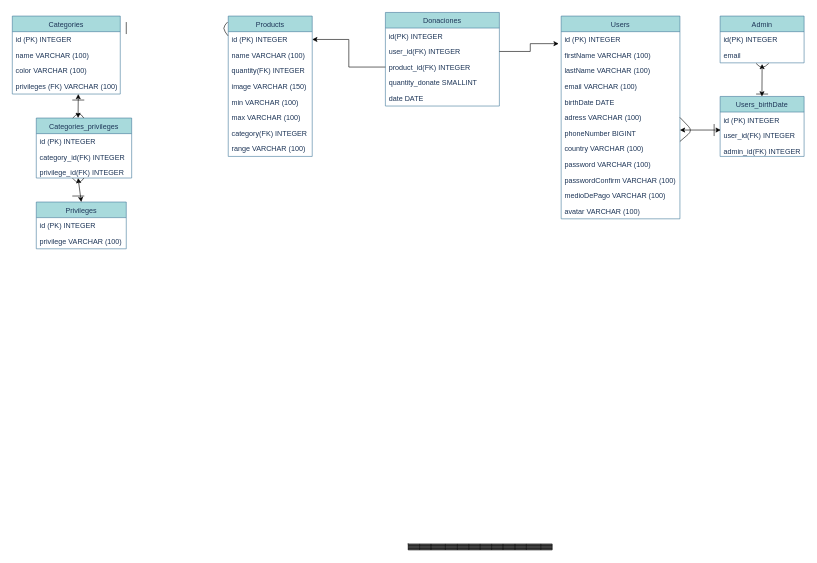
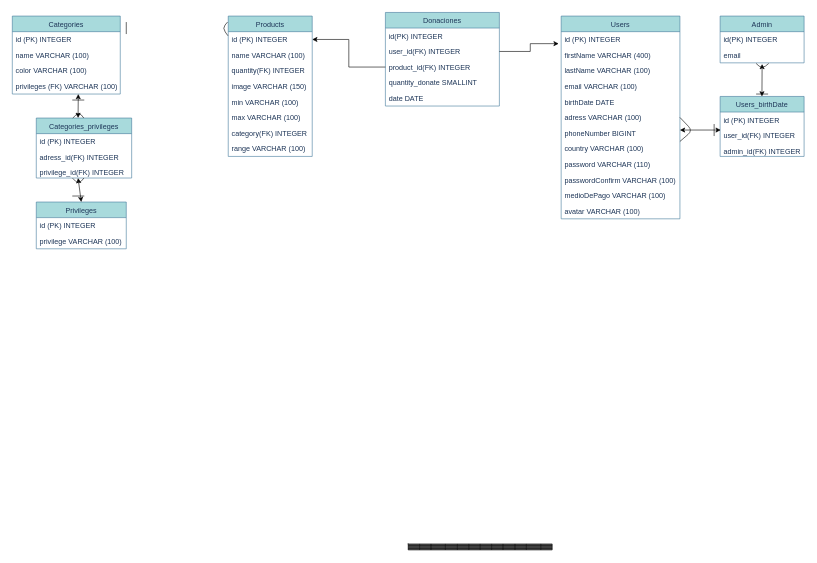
node "firstName VARCHAR (100)": label "firstName VARCHAR (100)" -> "firstName VARCHAR (400)"
node "category_id(FK) INTEGER": label "category_id(FK) INTEGER" -> "adress_id(FK) INTEGER"
node "password VARCHAR (100)": label "password VARCHAR (100)" -> "password VARCHAR (110)"
